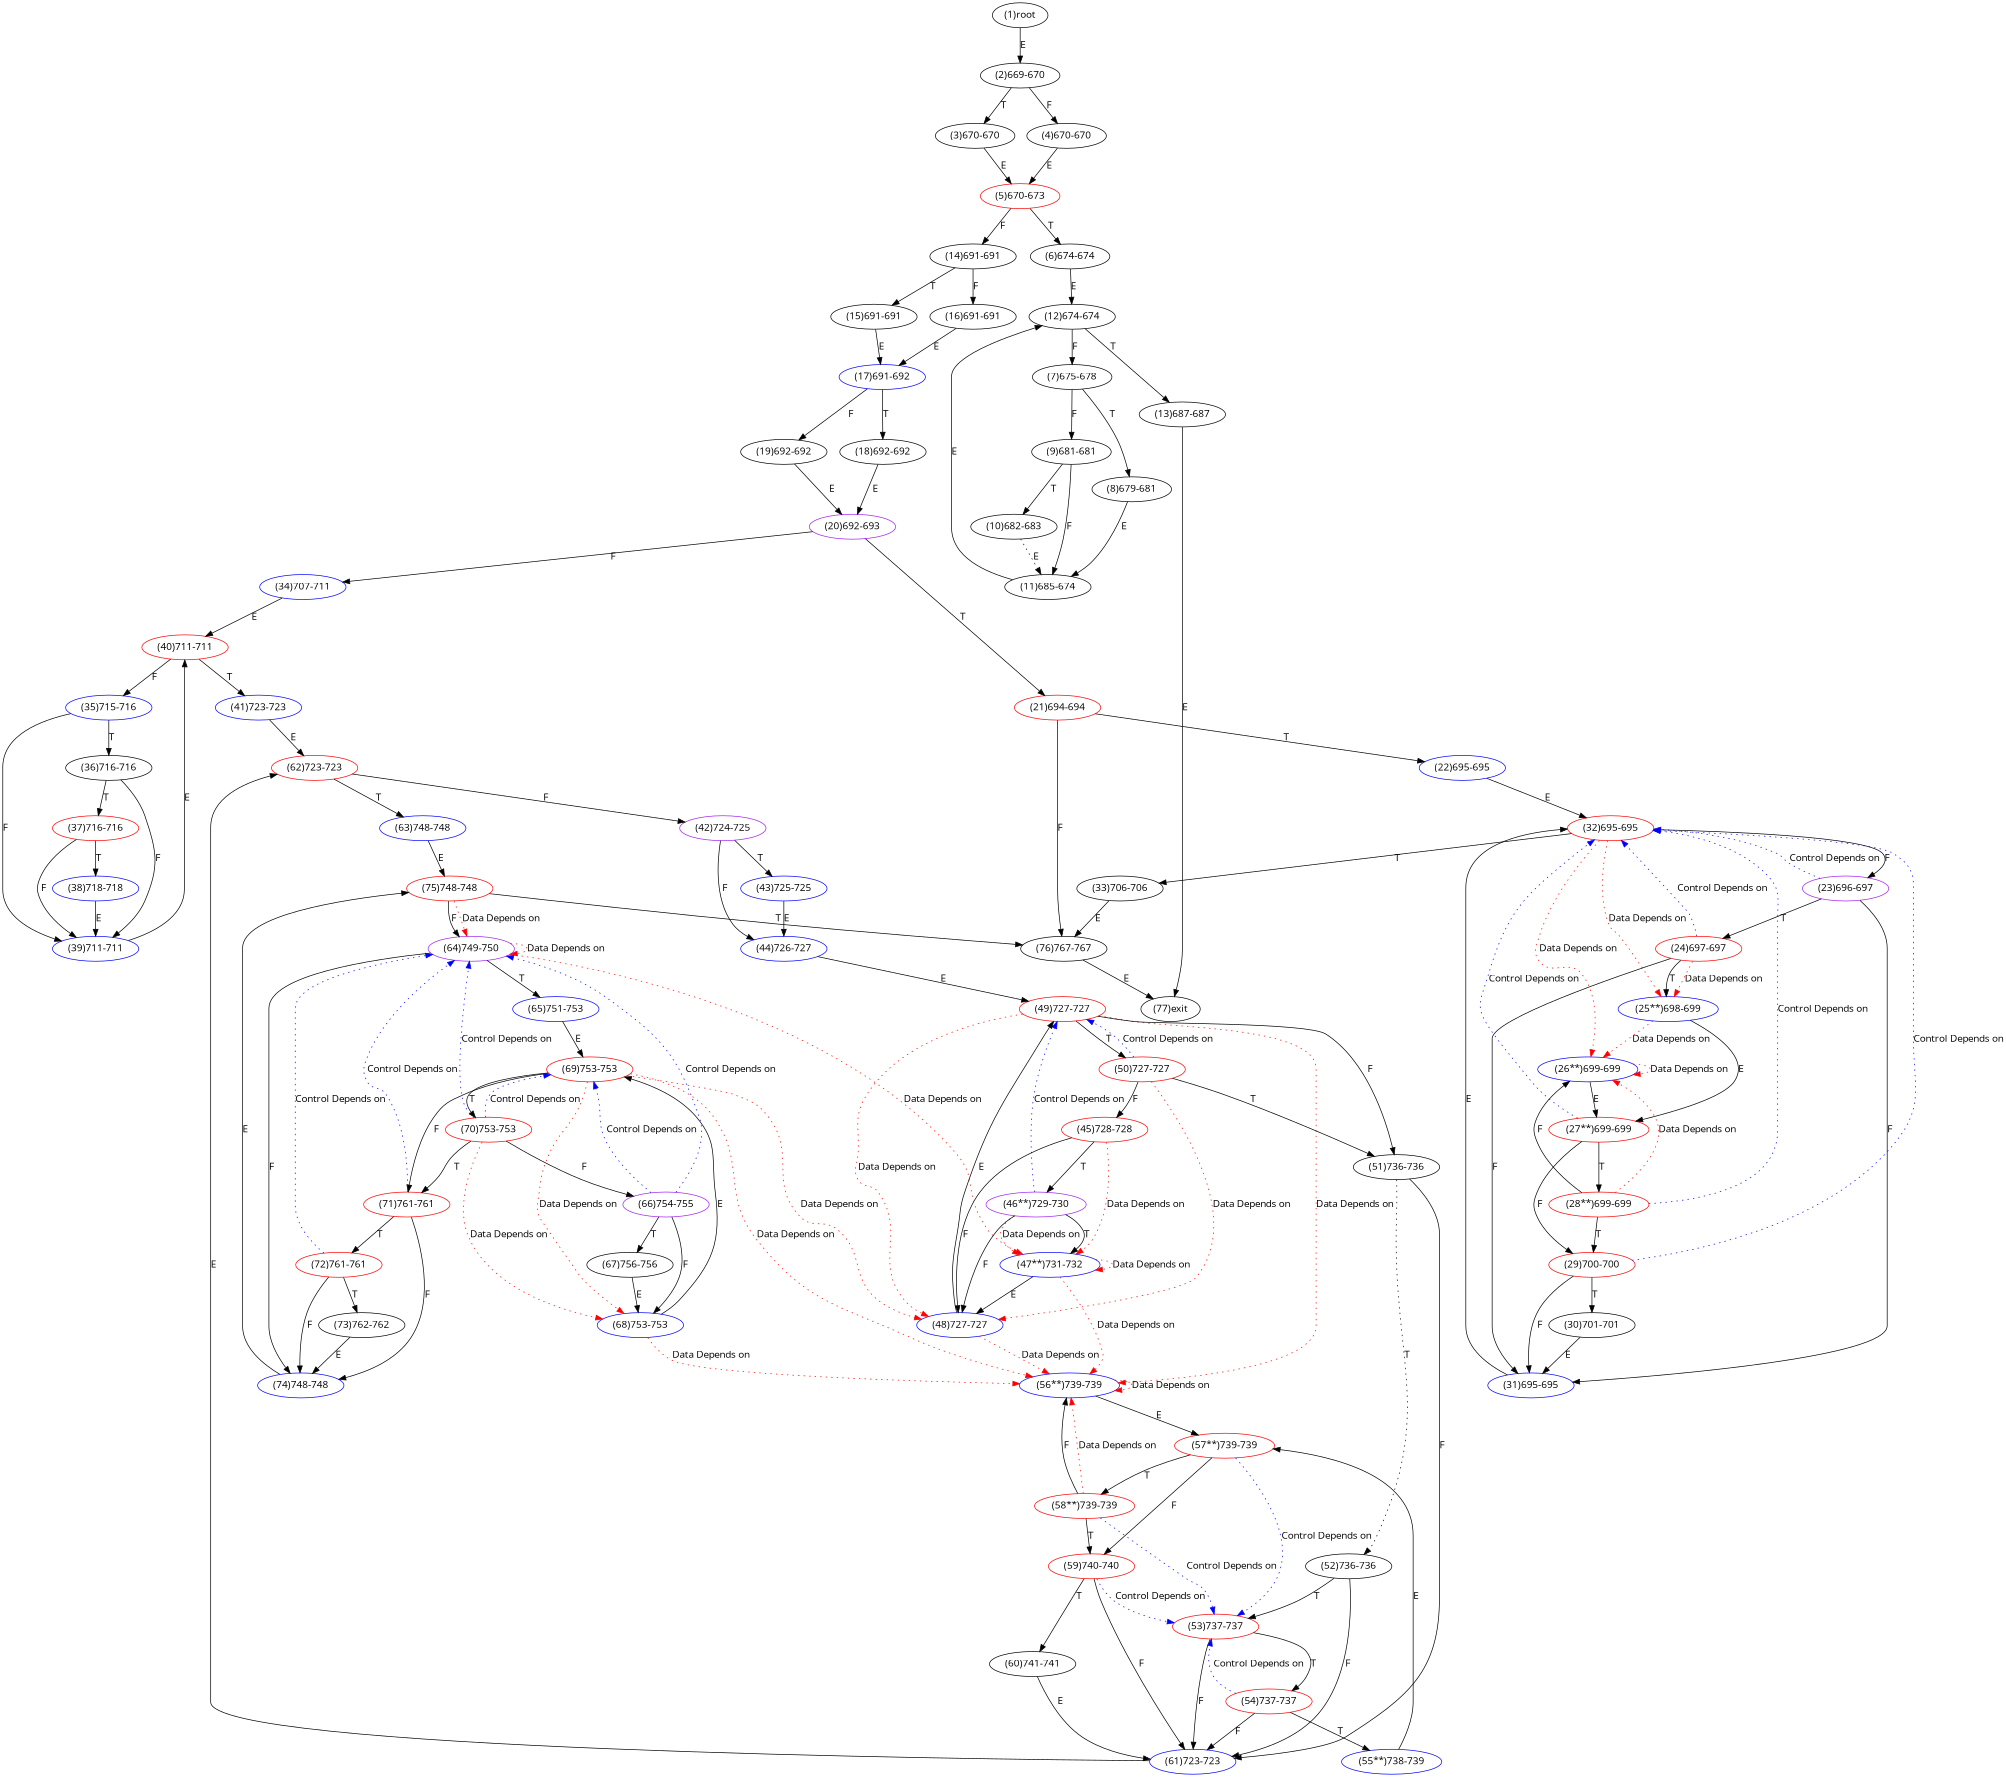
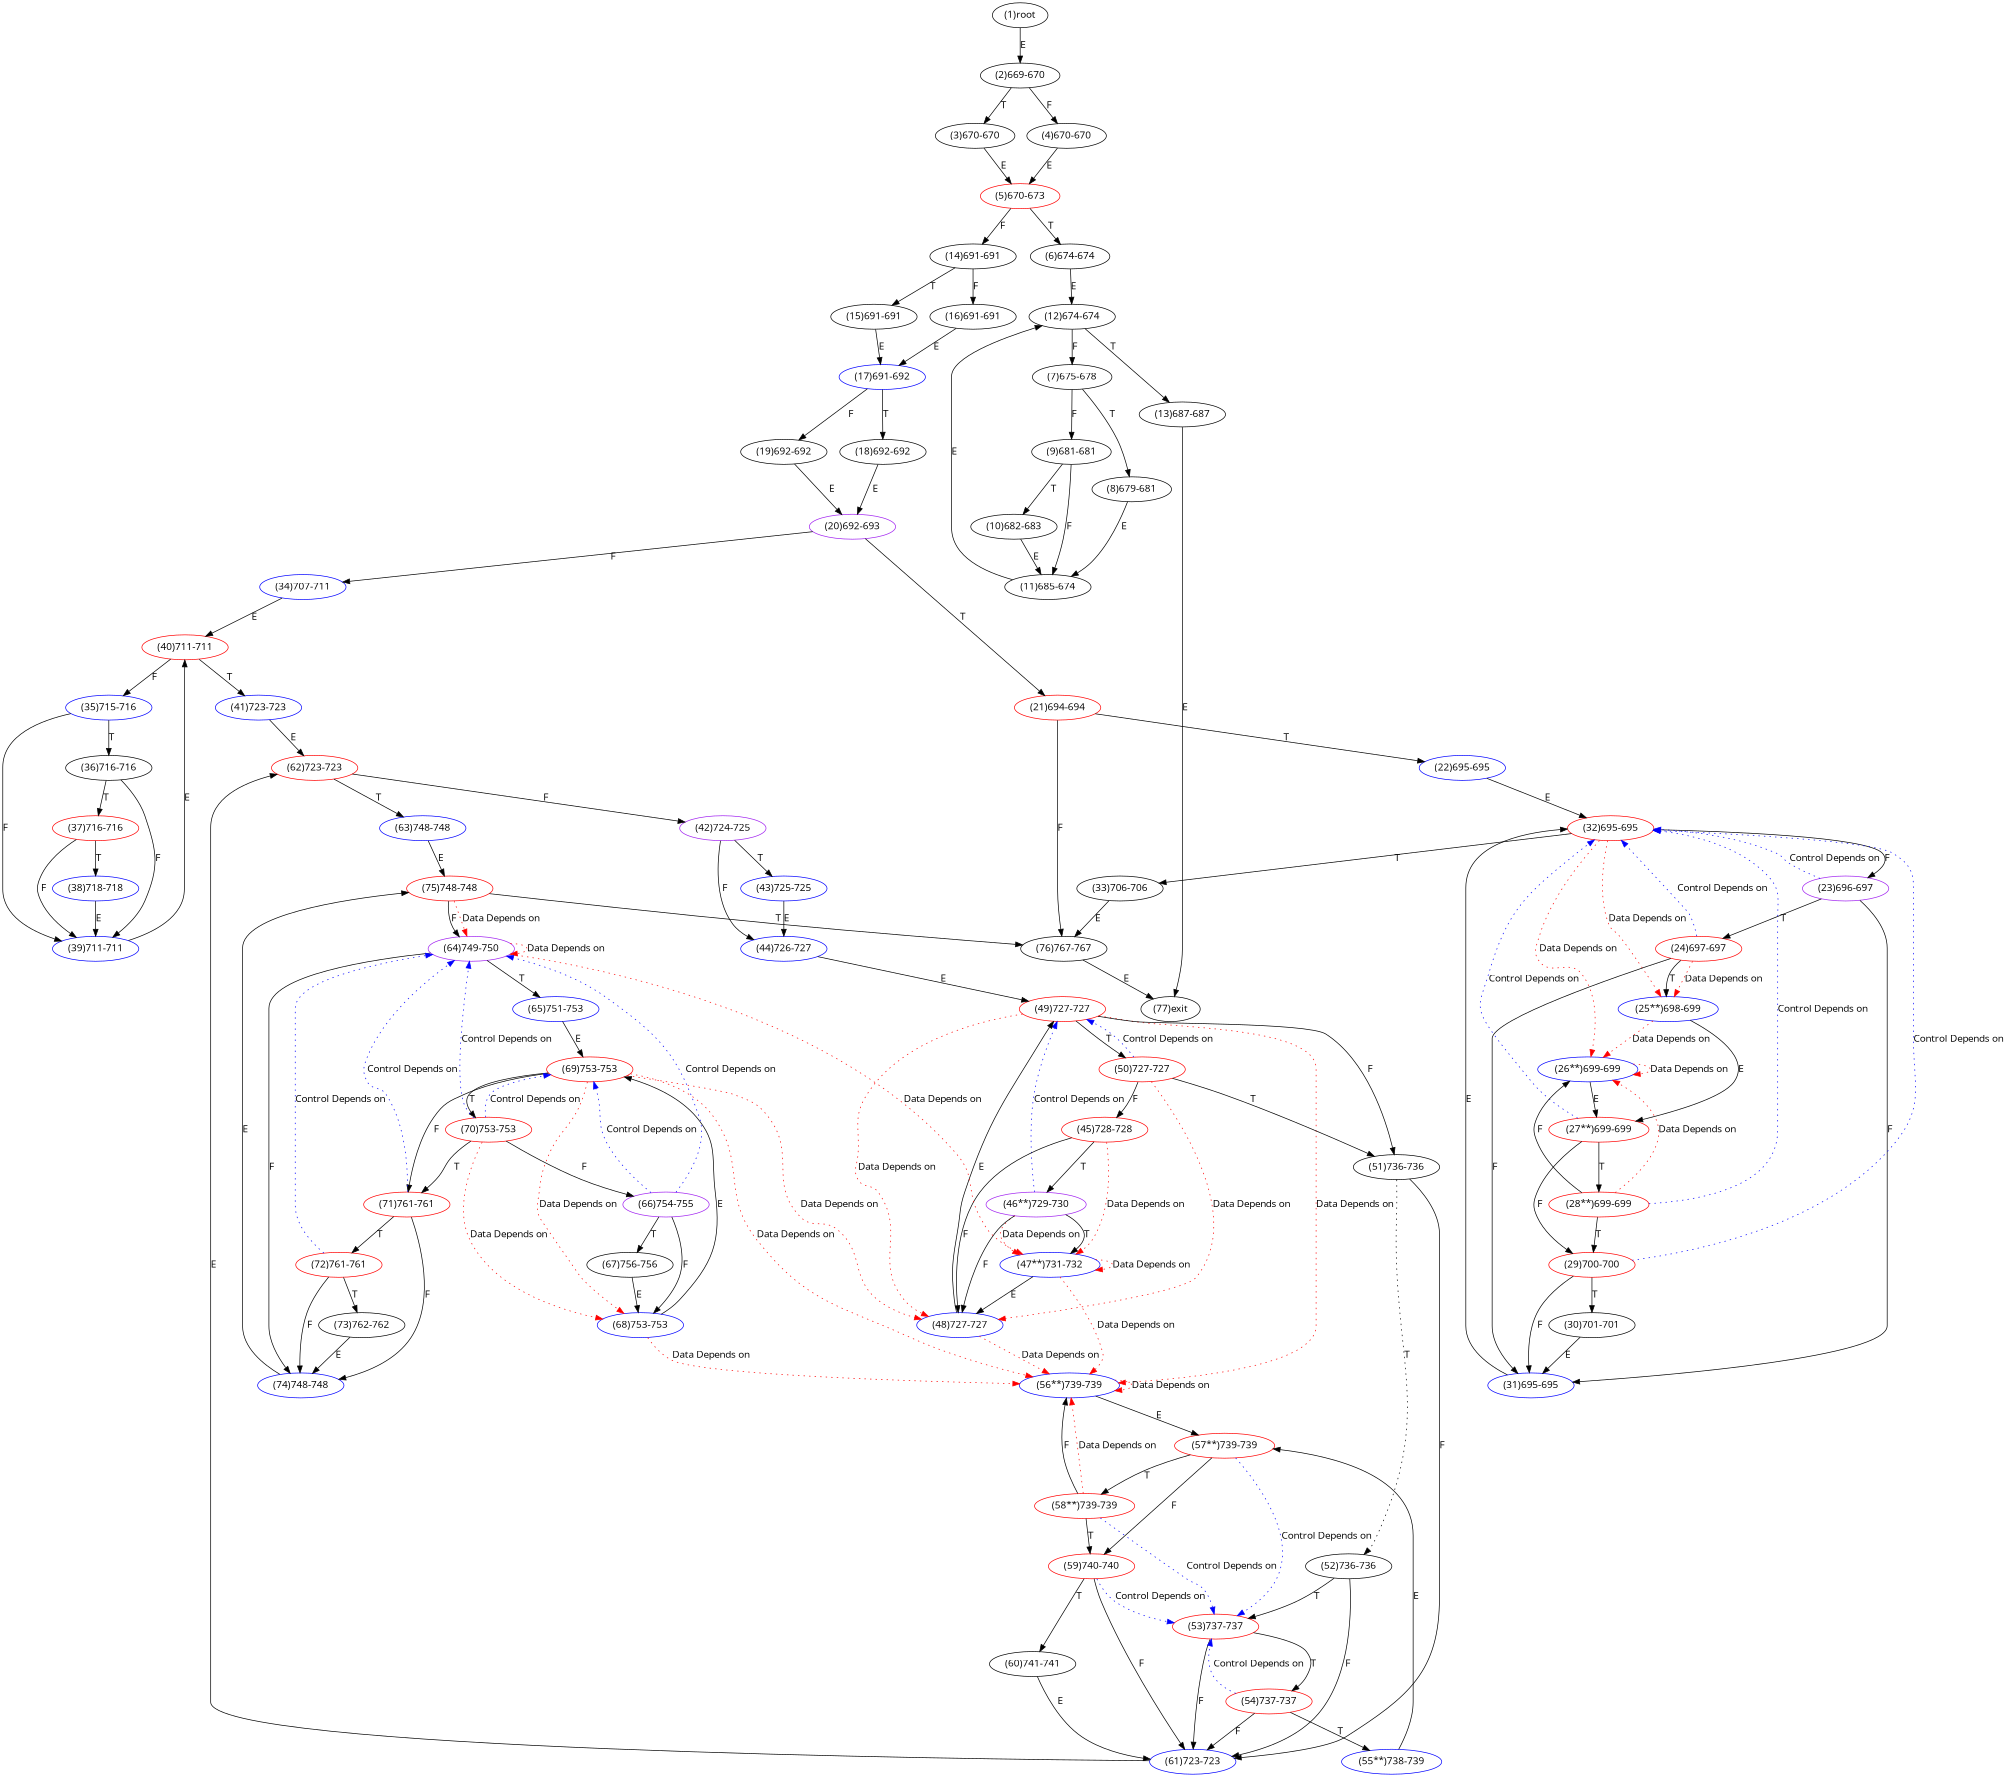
edge "(10)682-683" -> "(11)685-674": style dotted -> solid
